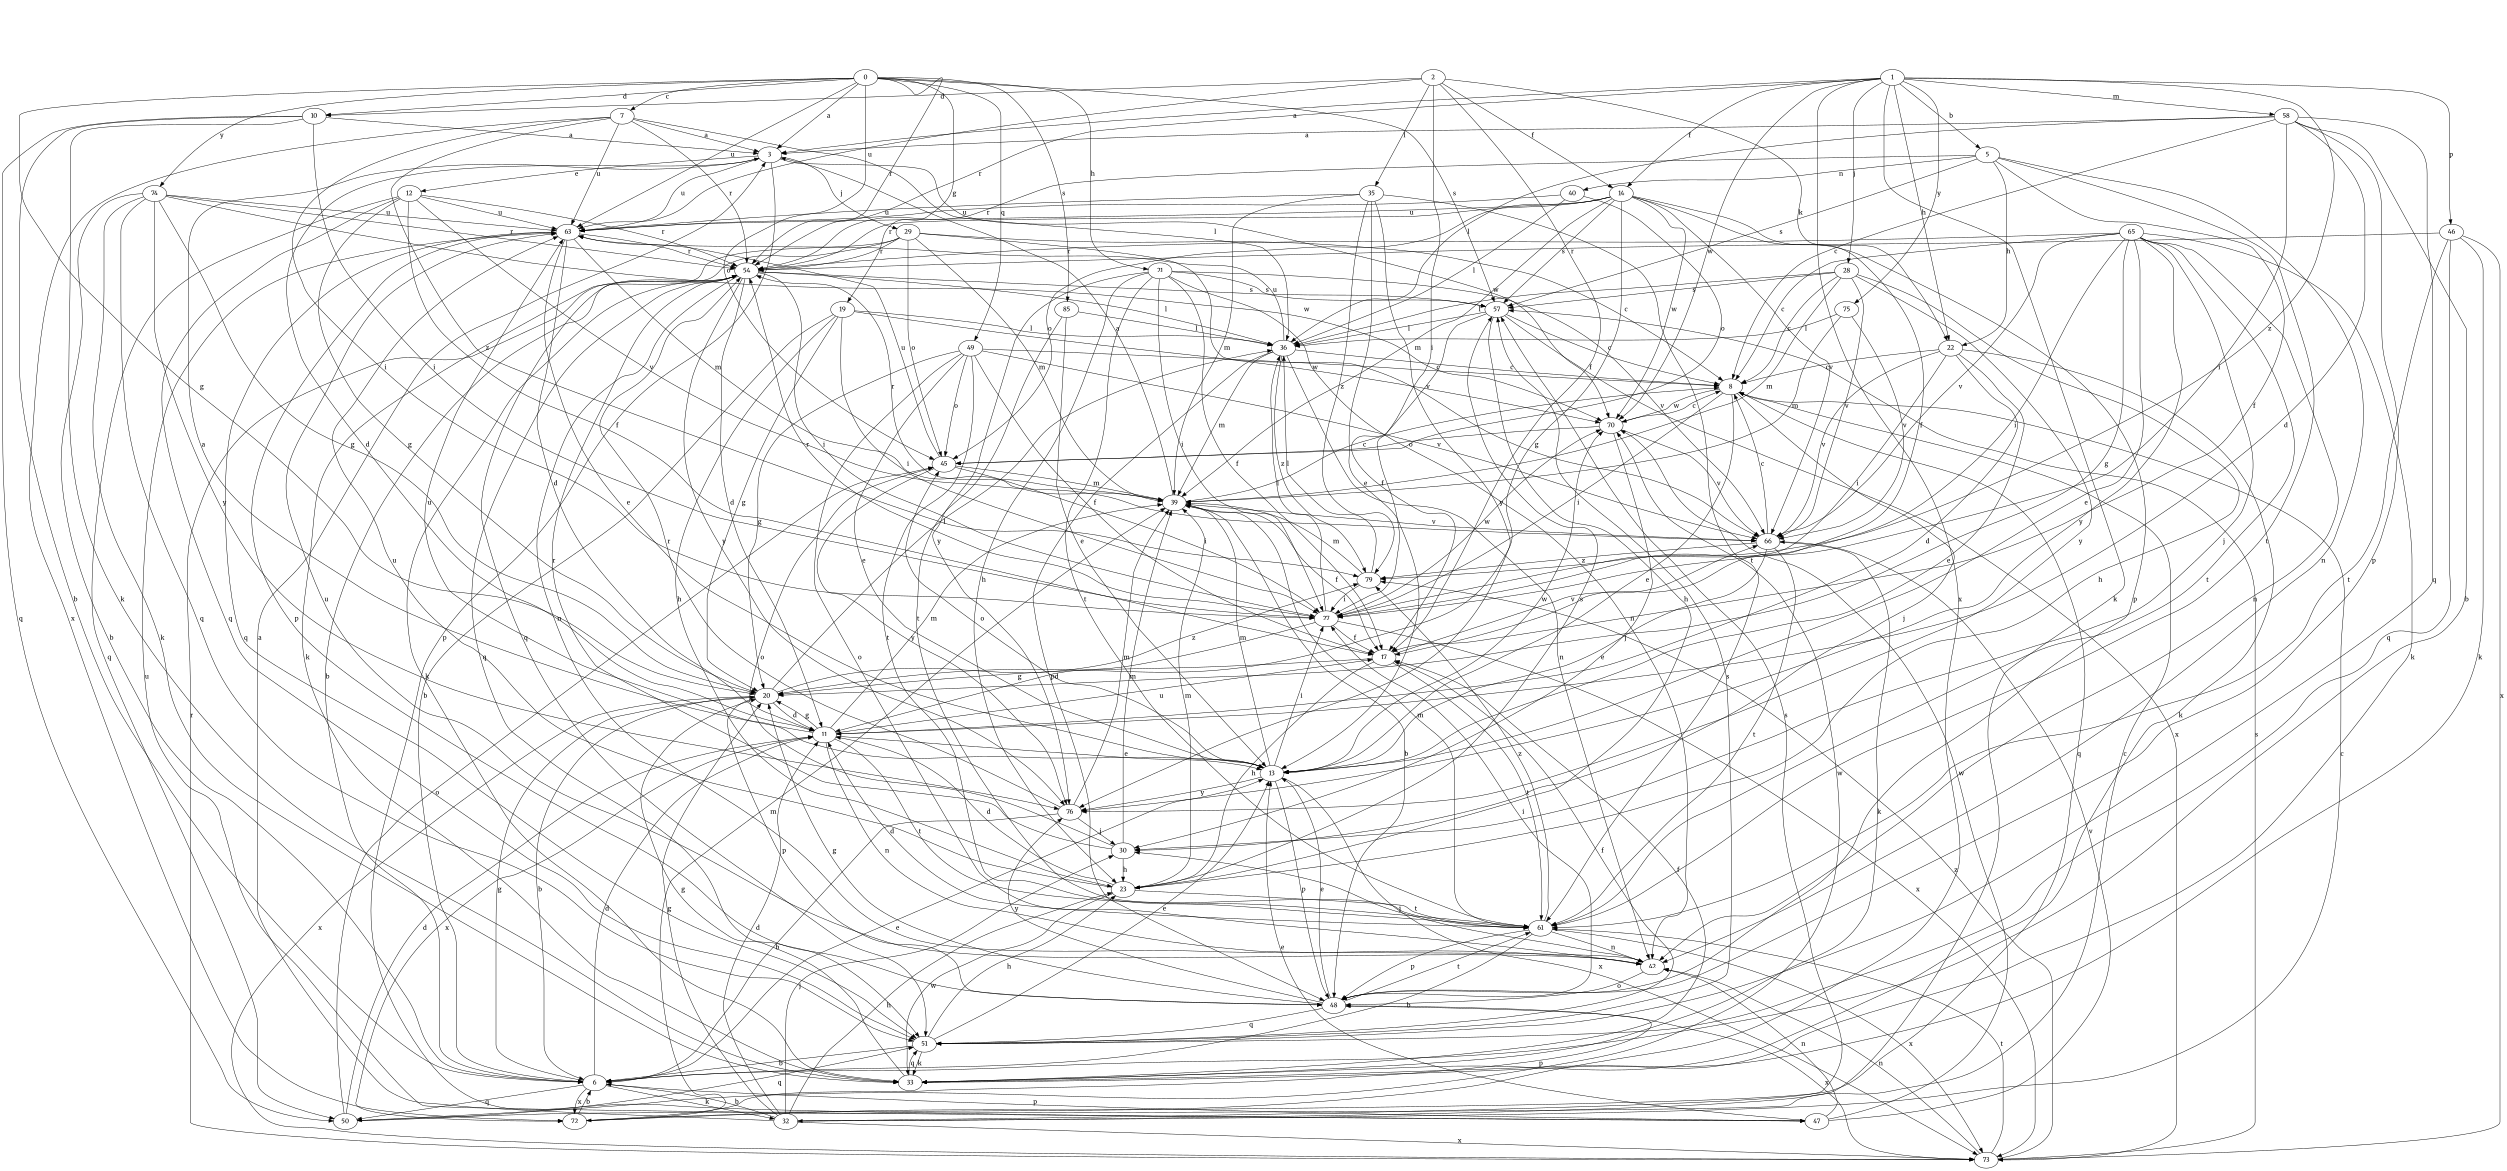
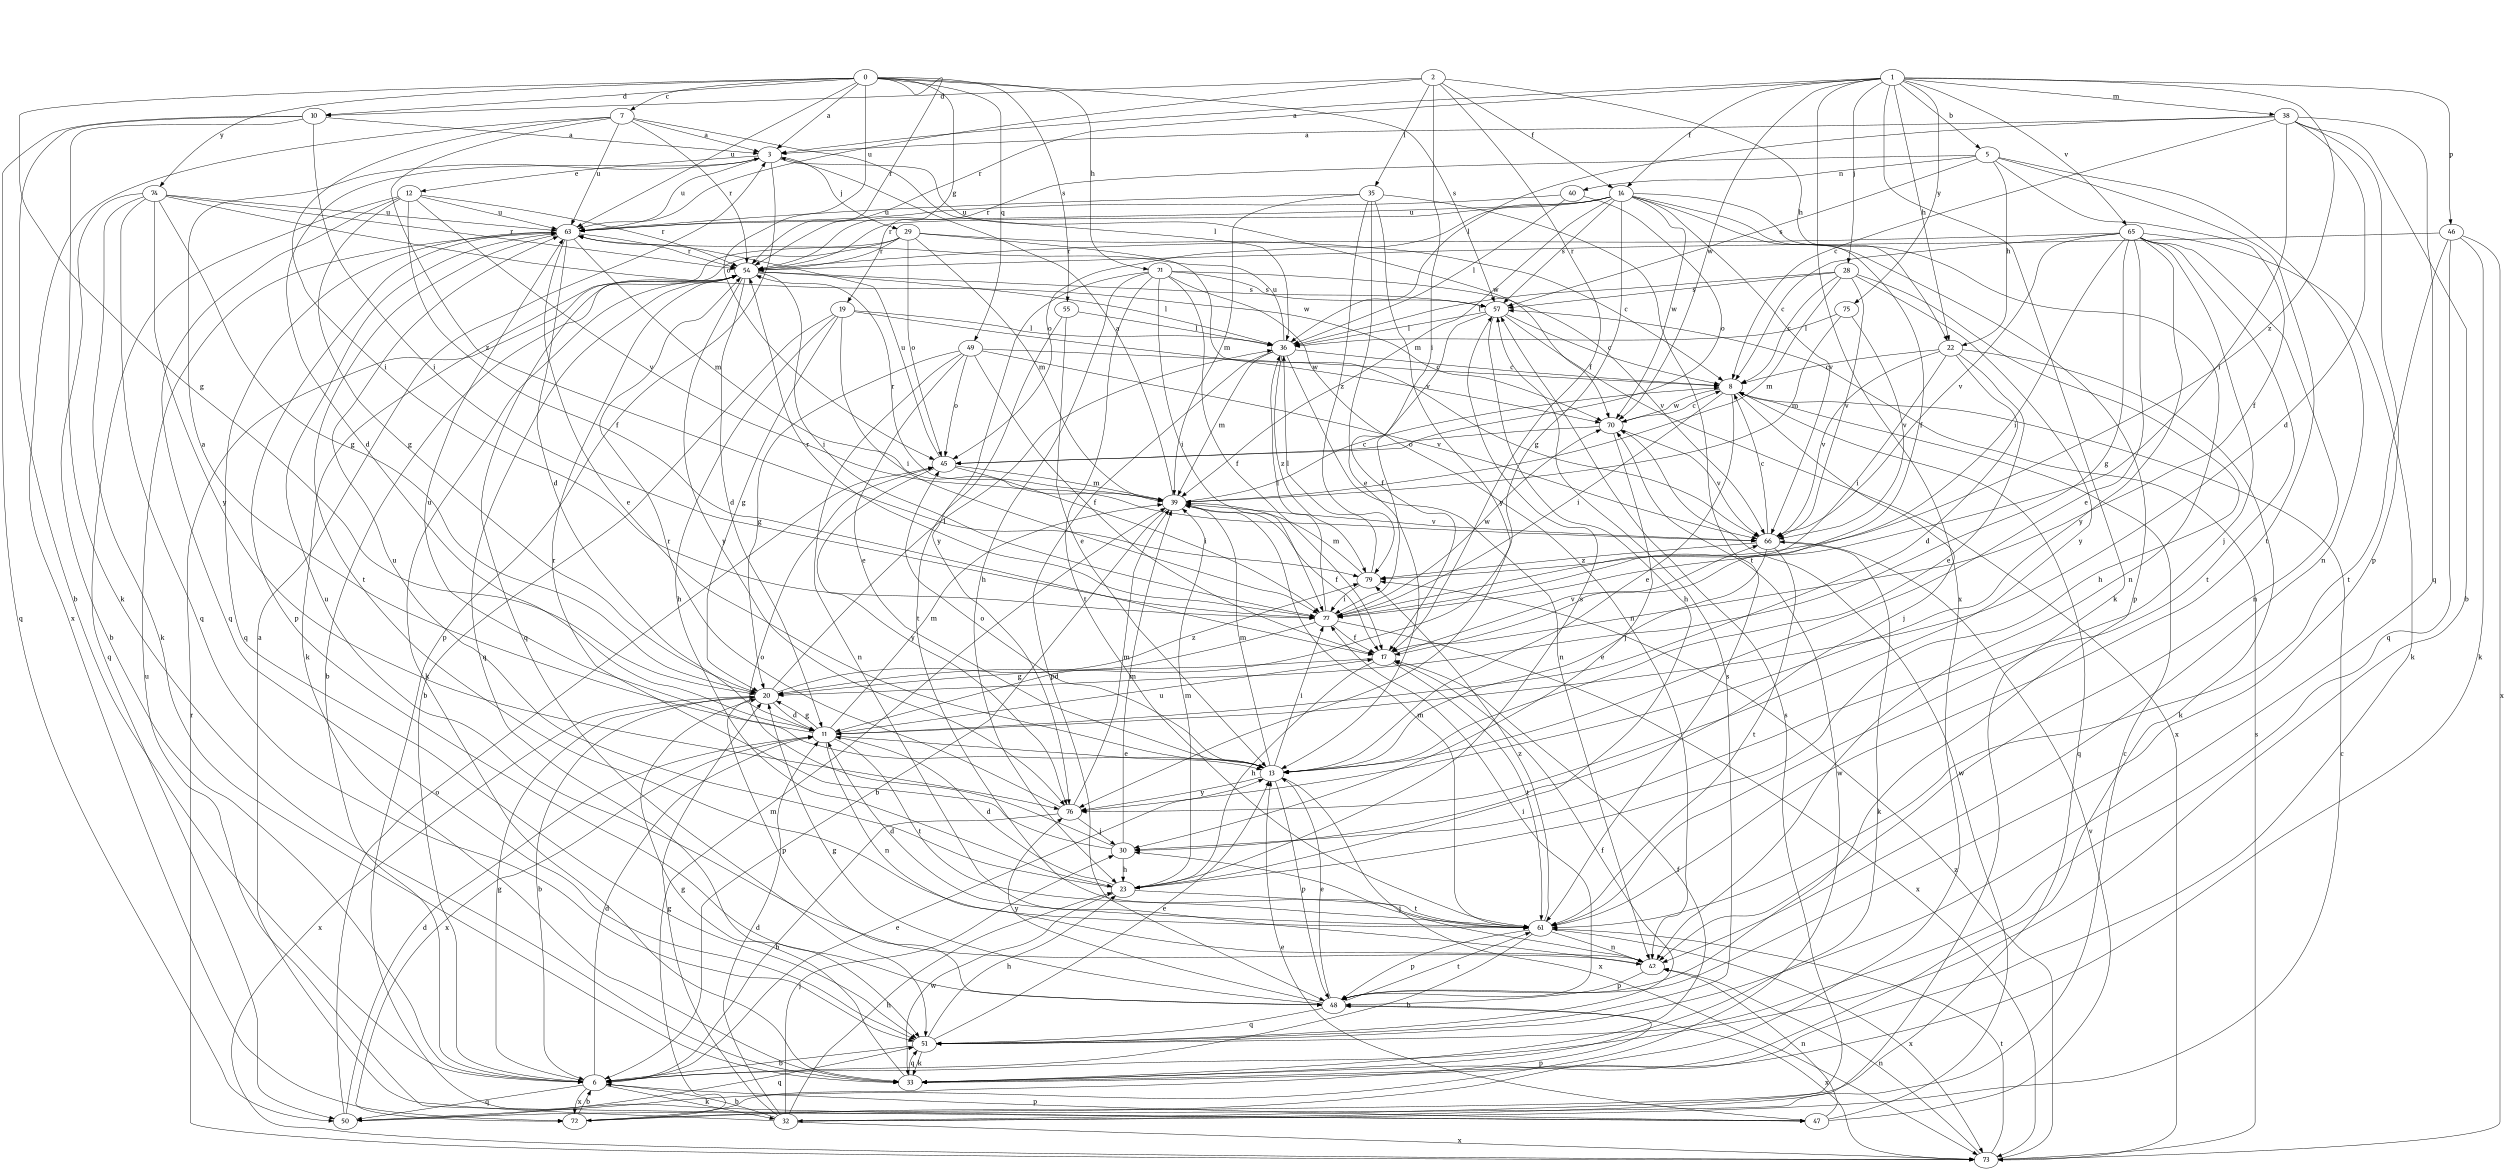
node "58": label "58" -> "38"
edge "1" -> "65": added, label "v"
edge "2" -> "22": label "k" -> "h"
node "85": label "85" -> "55"
edge "13" -> "70": removed, label "w"
edge "49" -> "42": label "o" -> "n"
edge "39" -> "48": now "39" -> "6"
edge "49" -> "61": now "63" -> "61"
edge "54" -> "42": now "14" -> "42"
edge "42" -> "48": label "o" -> "p"
